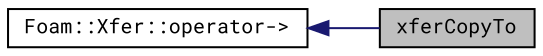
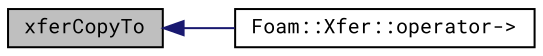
edge "xferCopyTo" -> "Foam::Xfer::operator->": reversed
